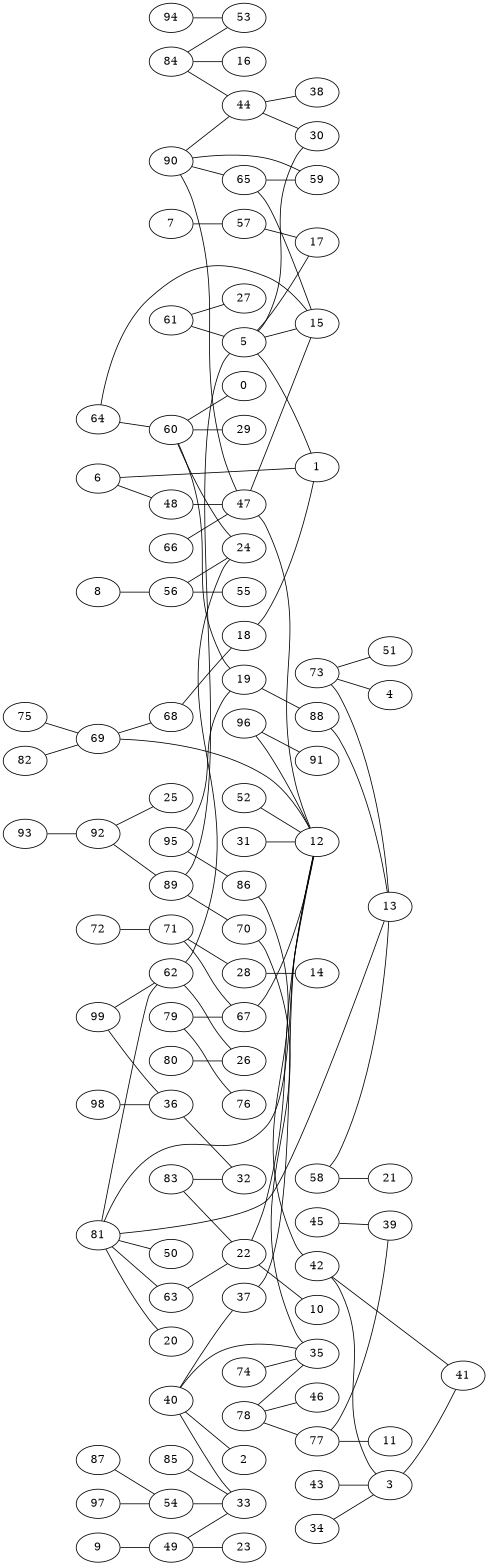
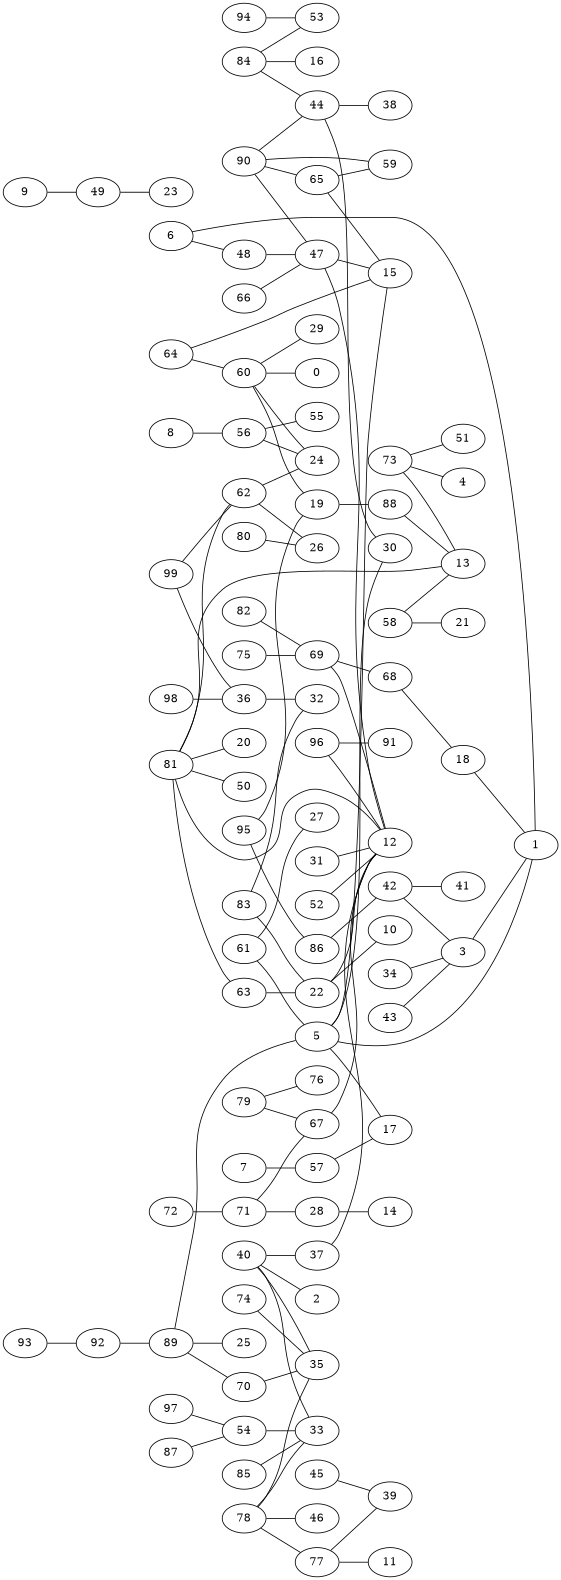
edge "25" -- "92": now "25" -- "89"
edge "41" -- "3": now "1" -- "3"
edge "33" -- "49": now "33" -- "78"
